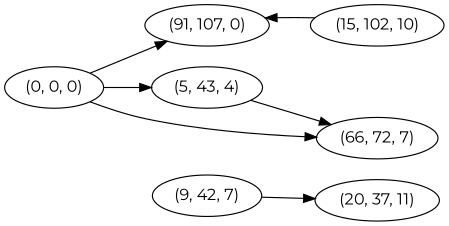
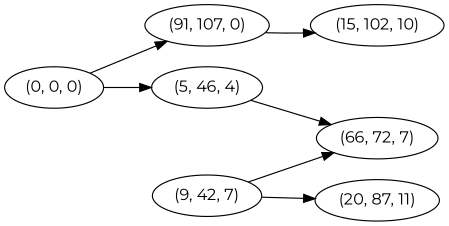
edge "(15, 102, 10)" -> "(91, 107, 0)": reversed
node "(5, 43, 4)": label "(5, 43, 4)" -> "(5, 46, 4)"
edge "(0, 0, 0)" -> "(66, 72, 7)": now "(9, 42, 7)" -> "(66, 72, 7)"
node "(20, 37, 11)": label "(20, 37, 11)" -> "(20, 87, 11)"
